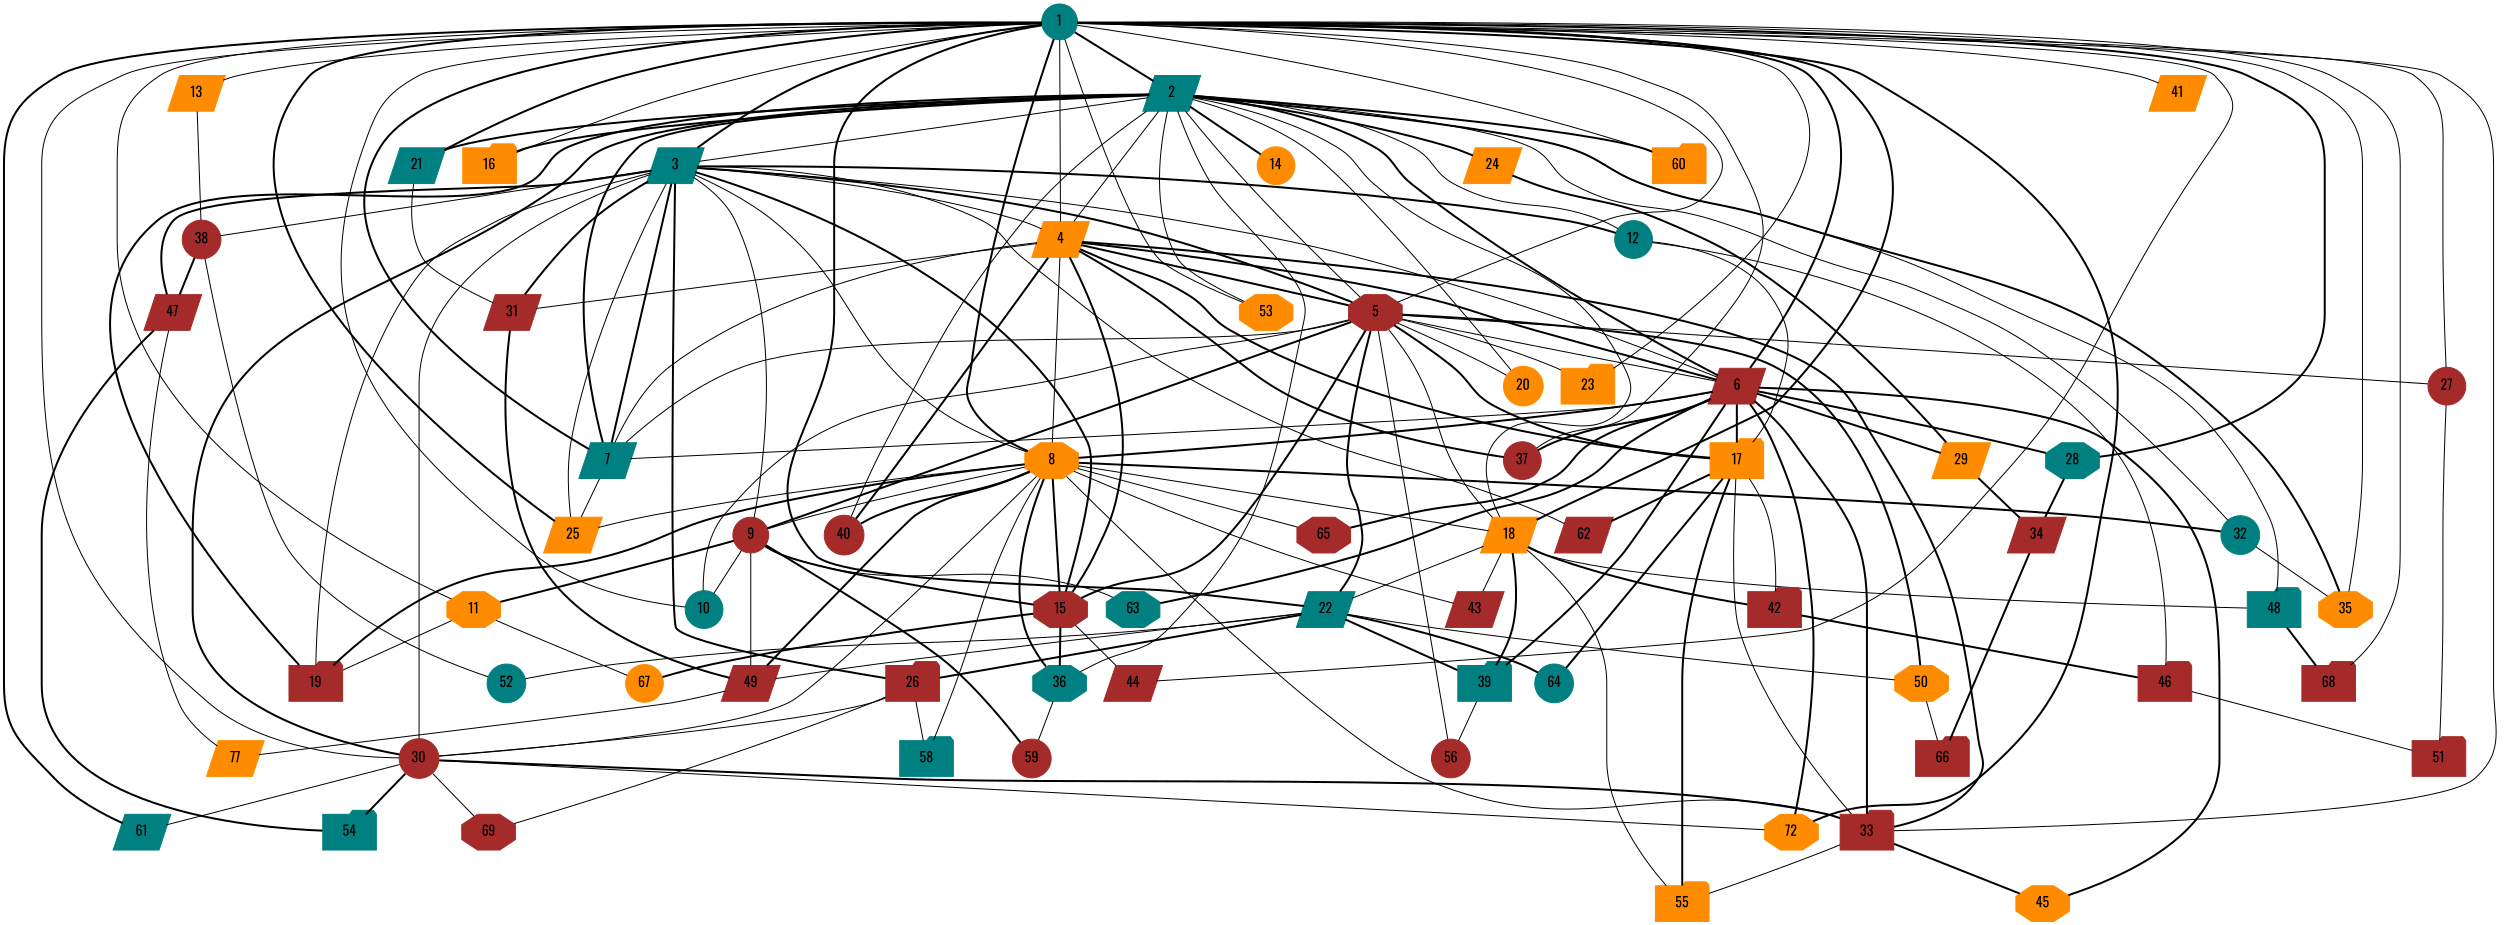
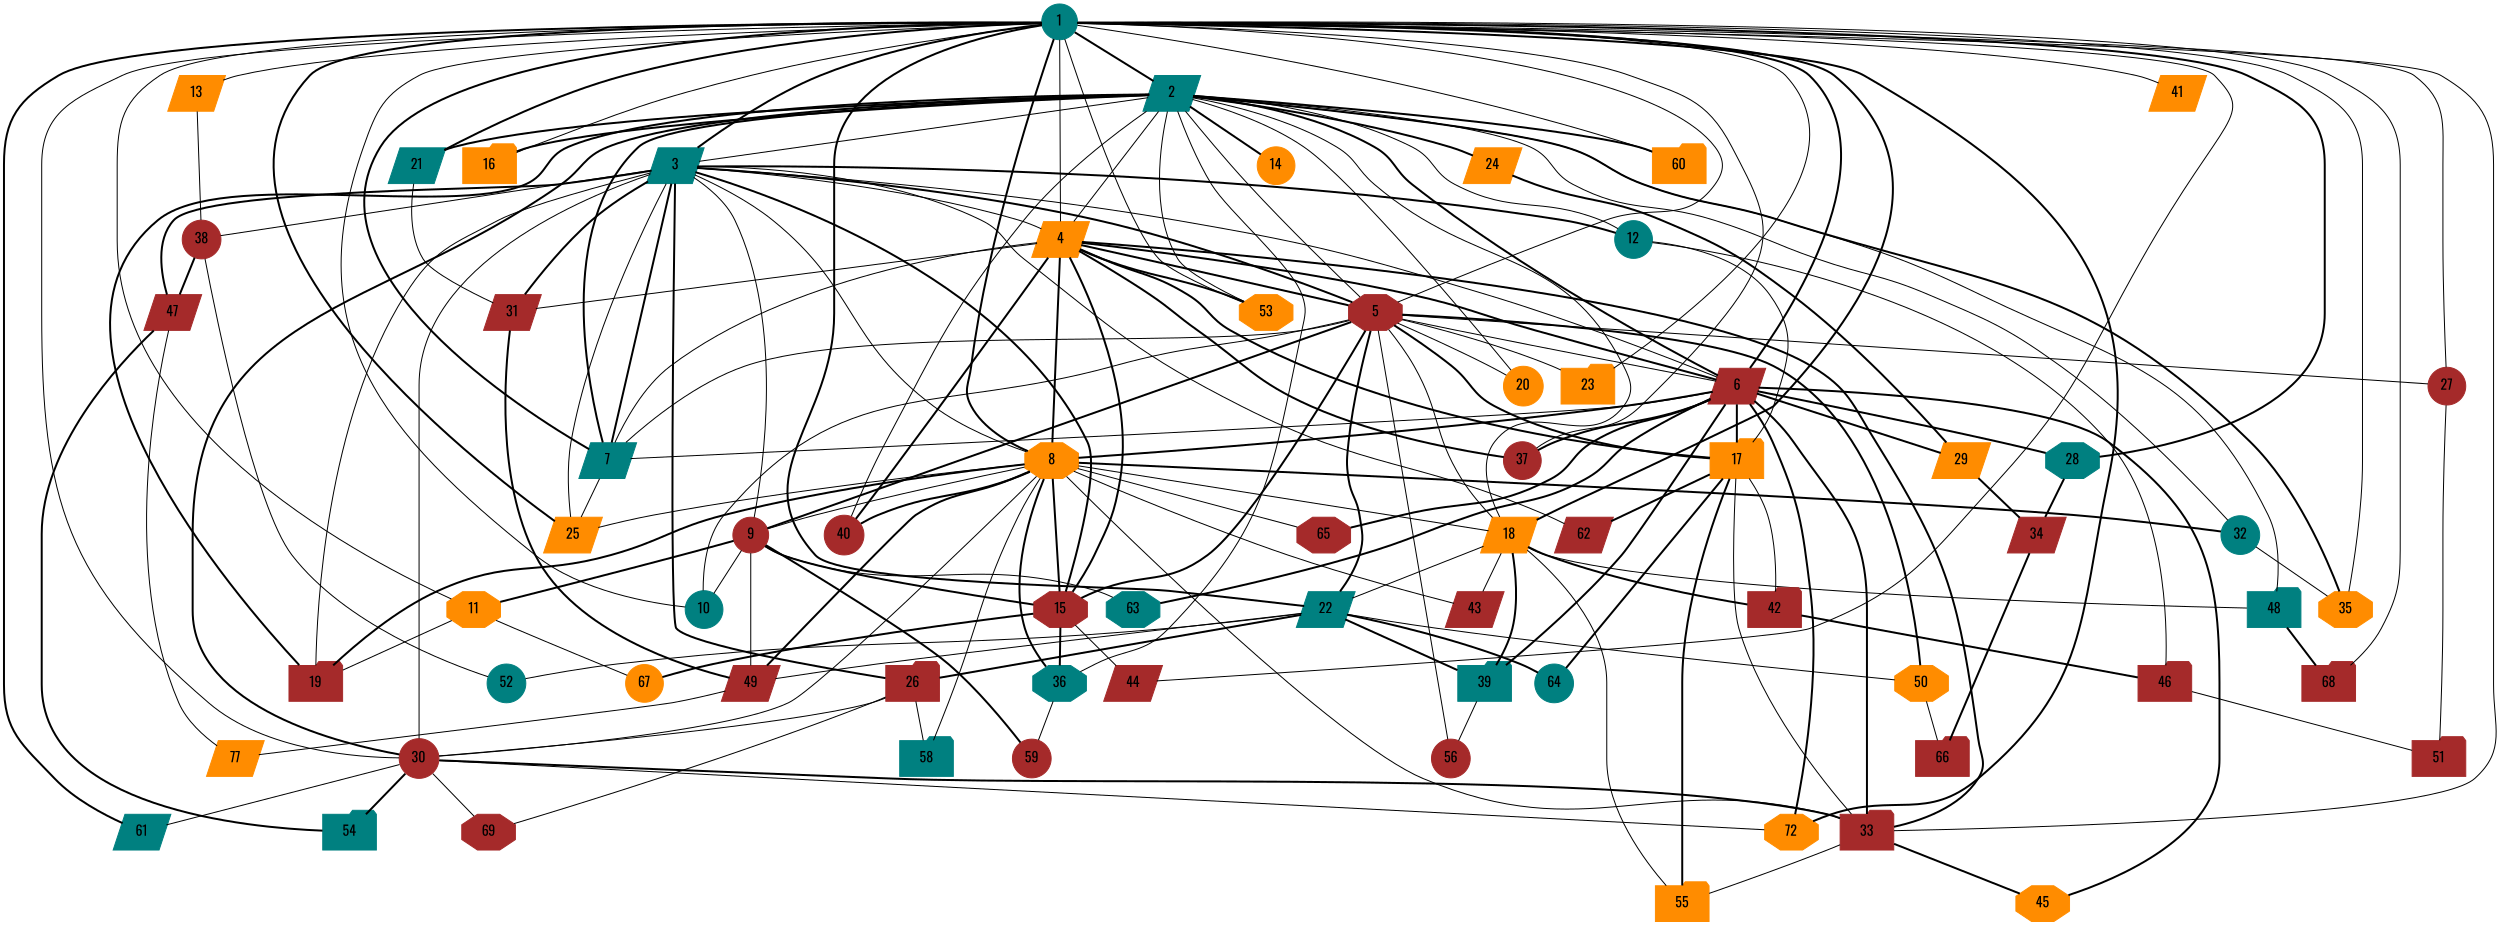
edge "4" -- "53": added
edge "4" -- "8": style solid -> bold
